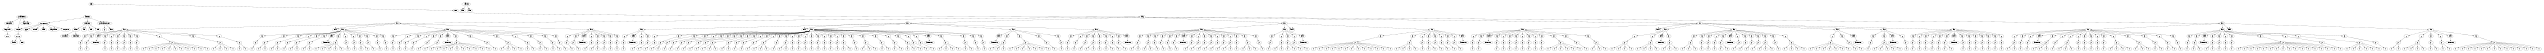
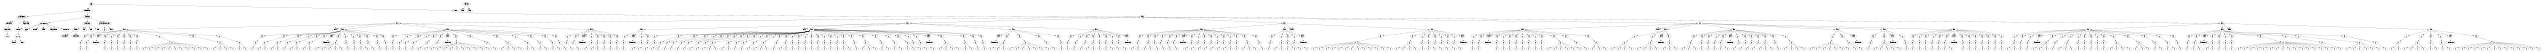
node "teiHeader": added
